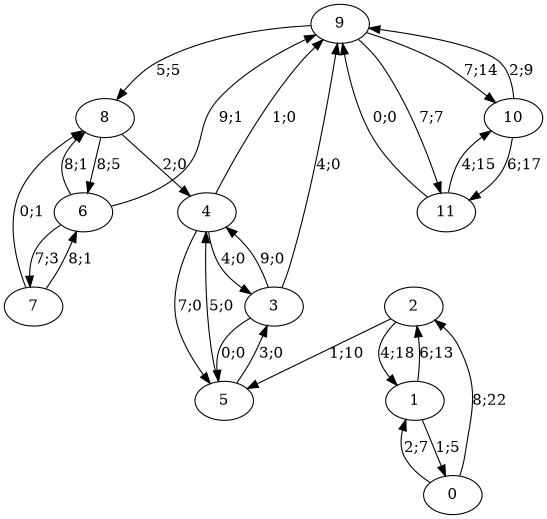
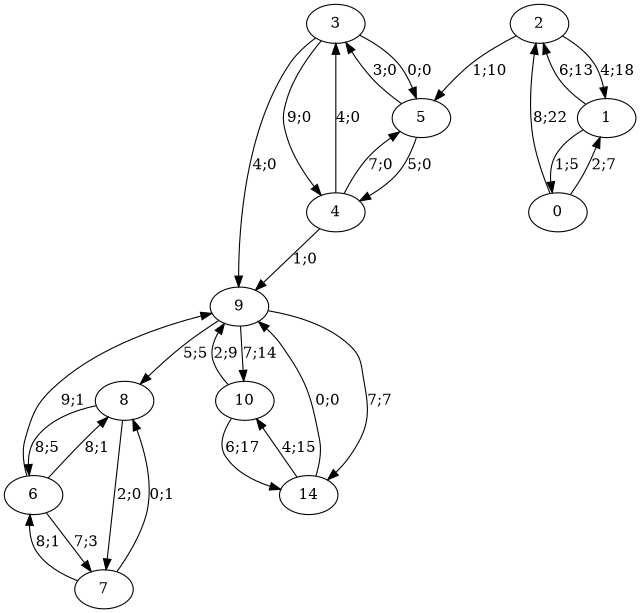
edge "8" -> "4": now "8" -> "7"
node "11": label "11" -> "14"
